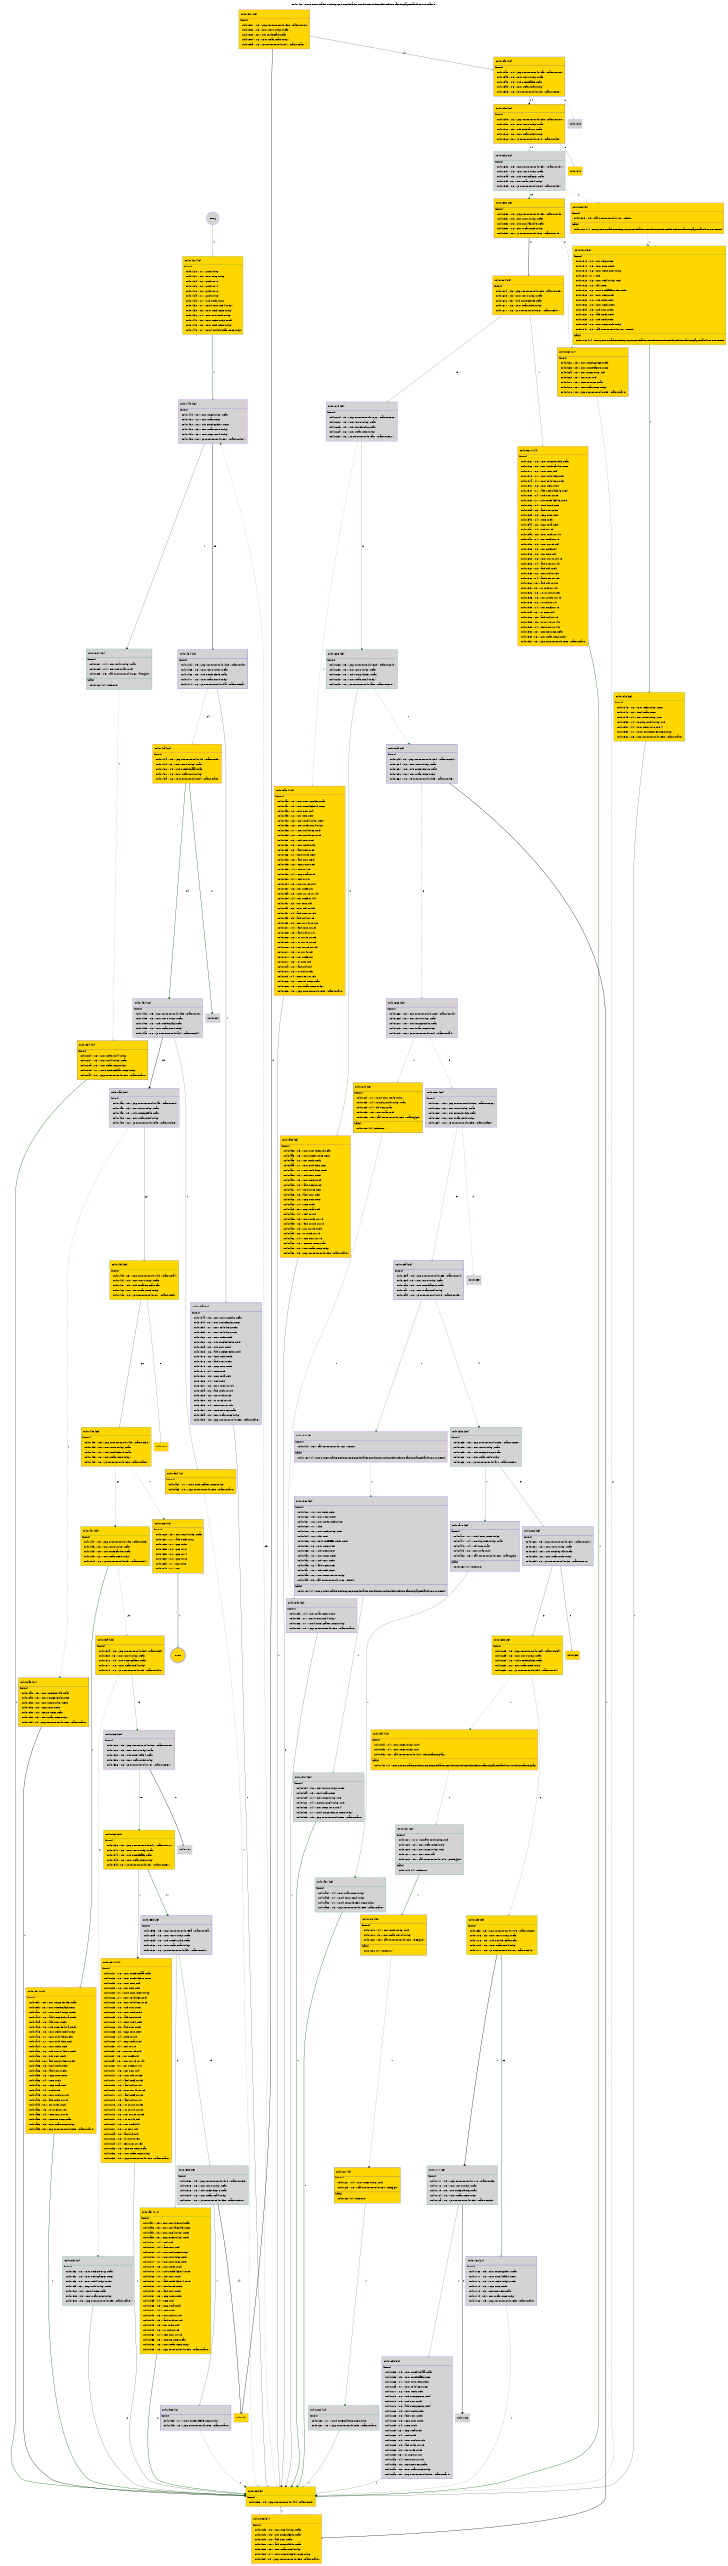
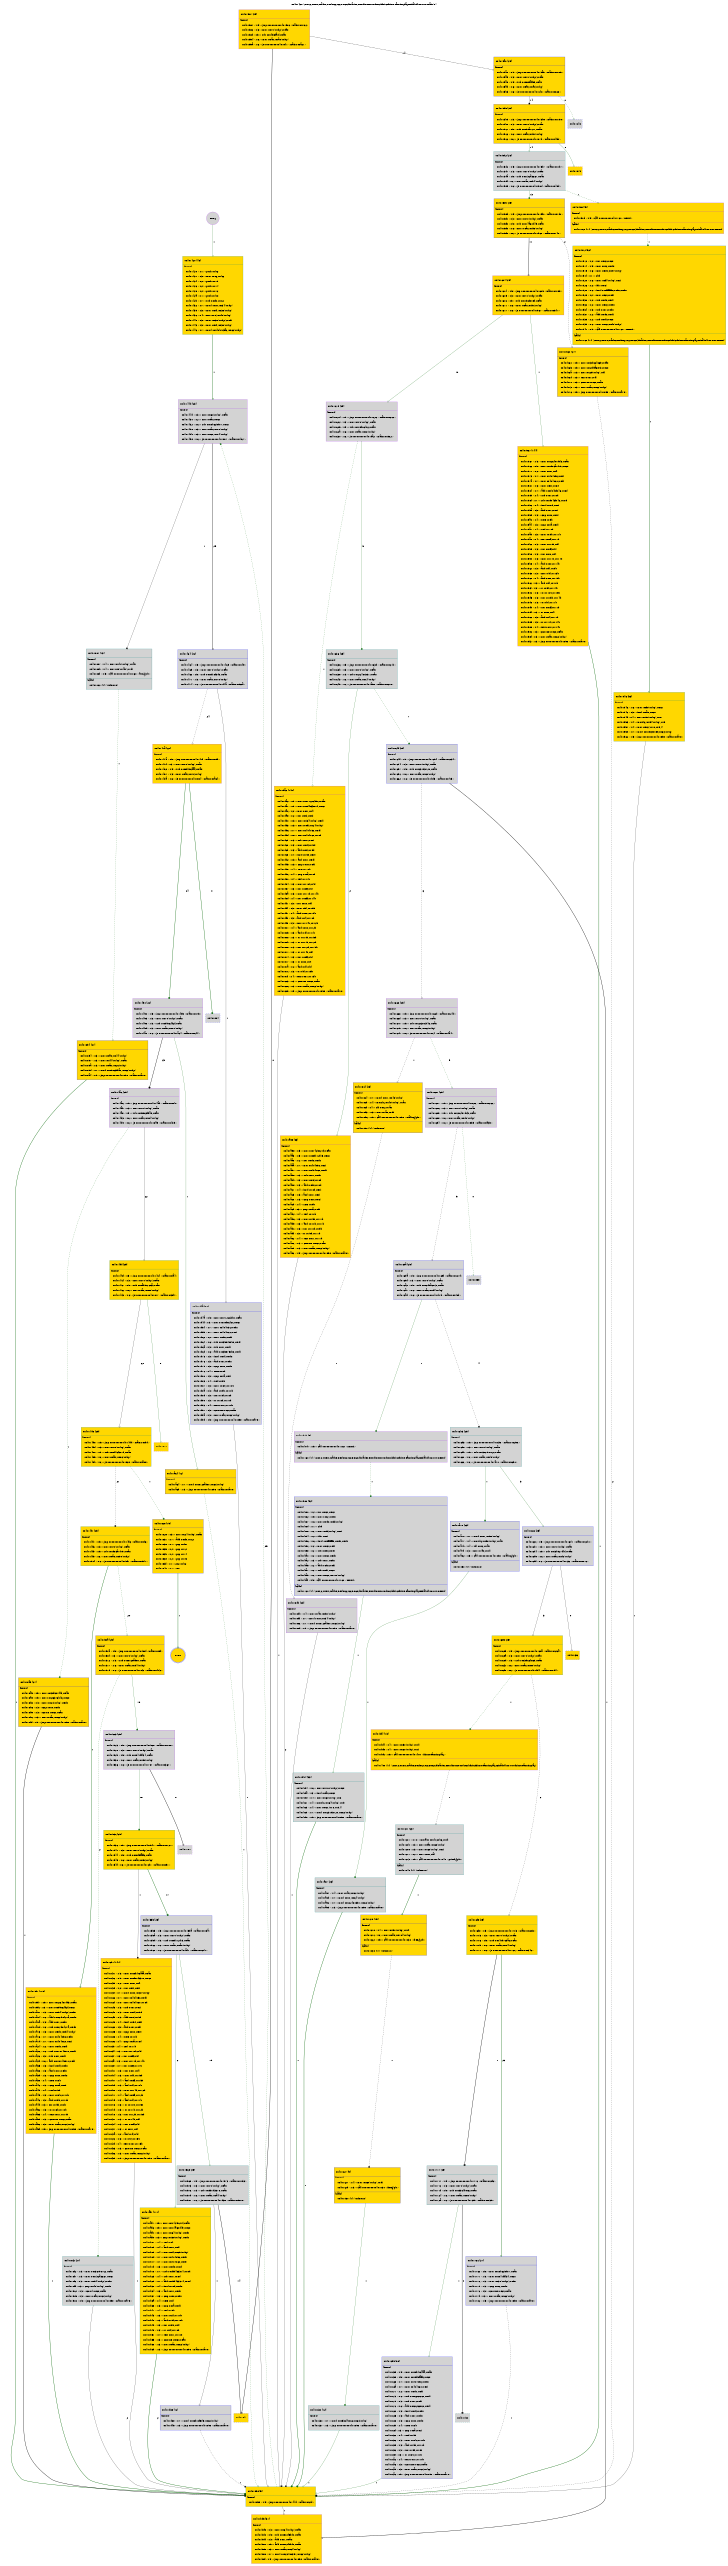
edge "0x401bd5 [31]" -> "0x401e9e [5]": reversed
